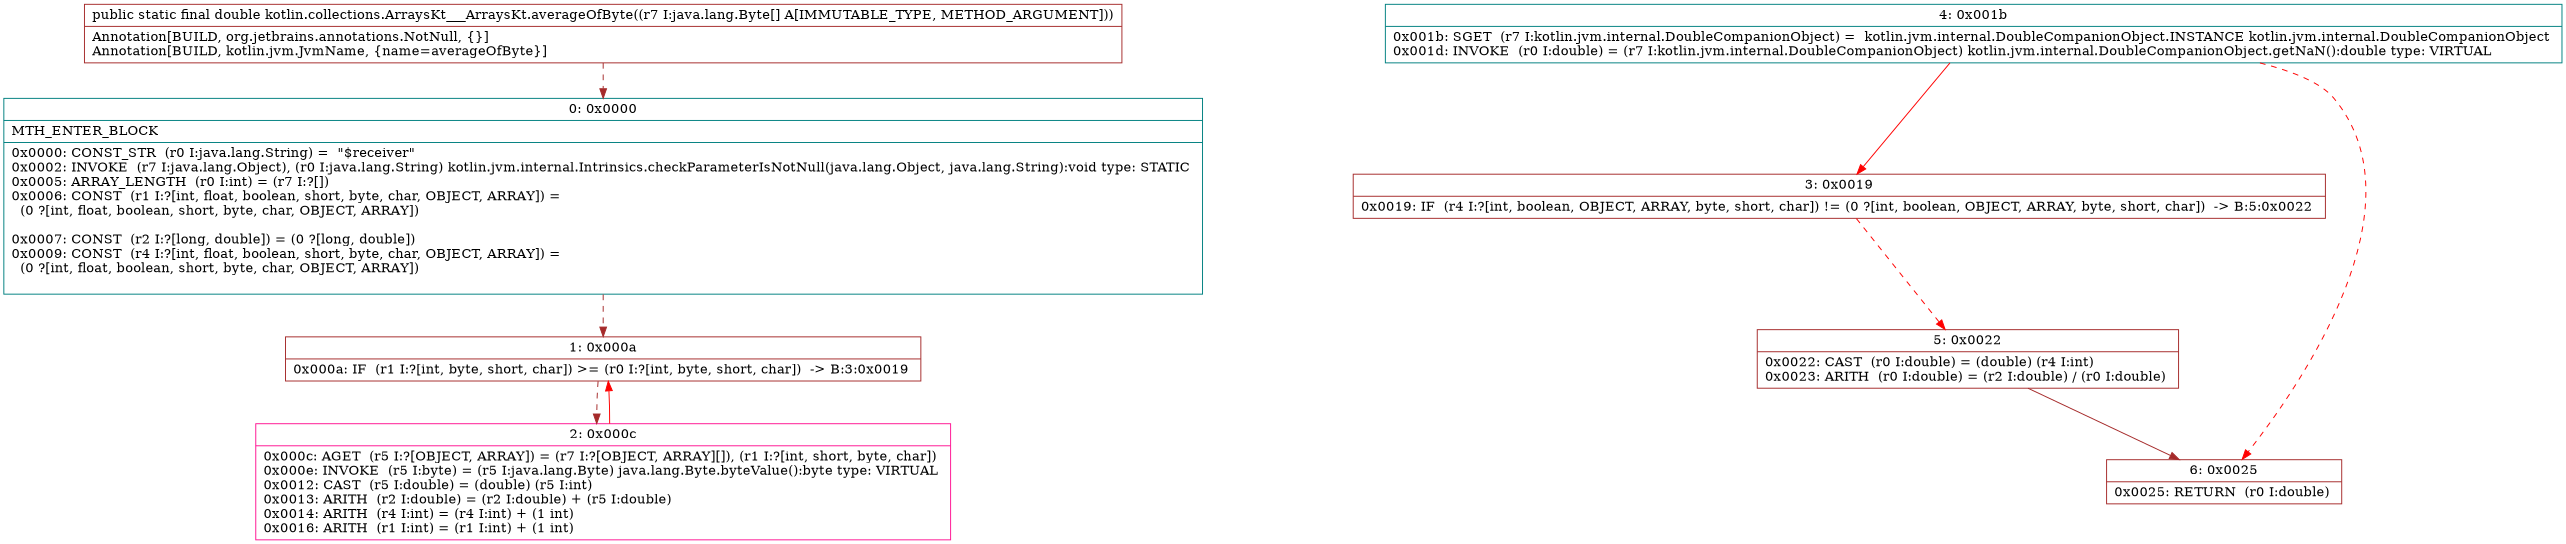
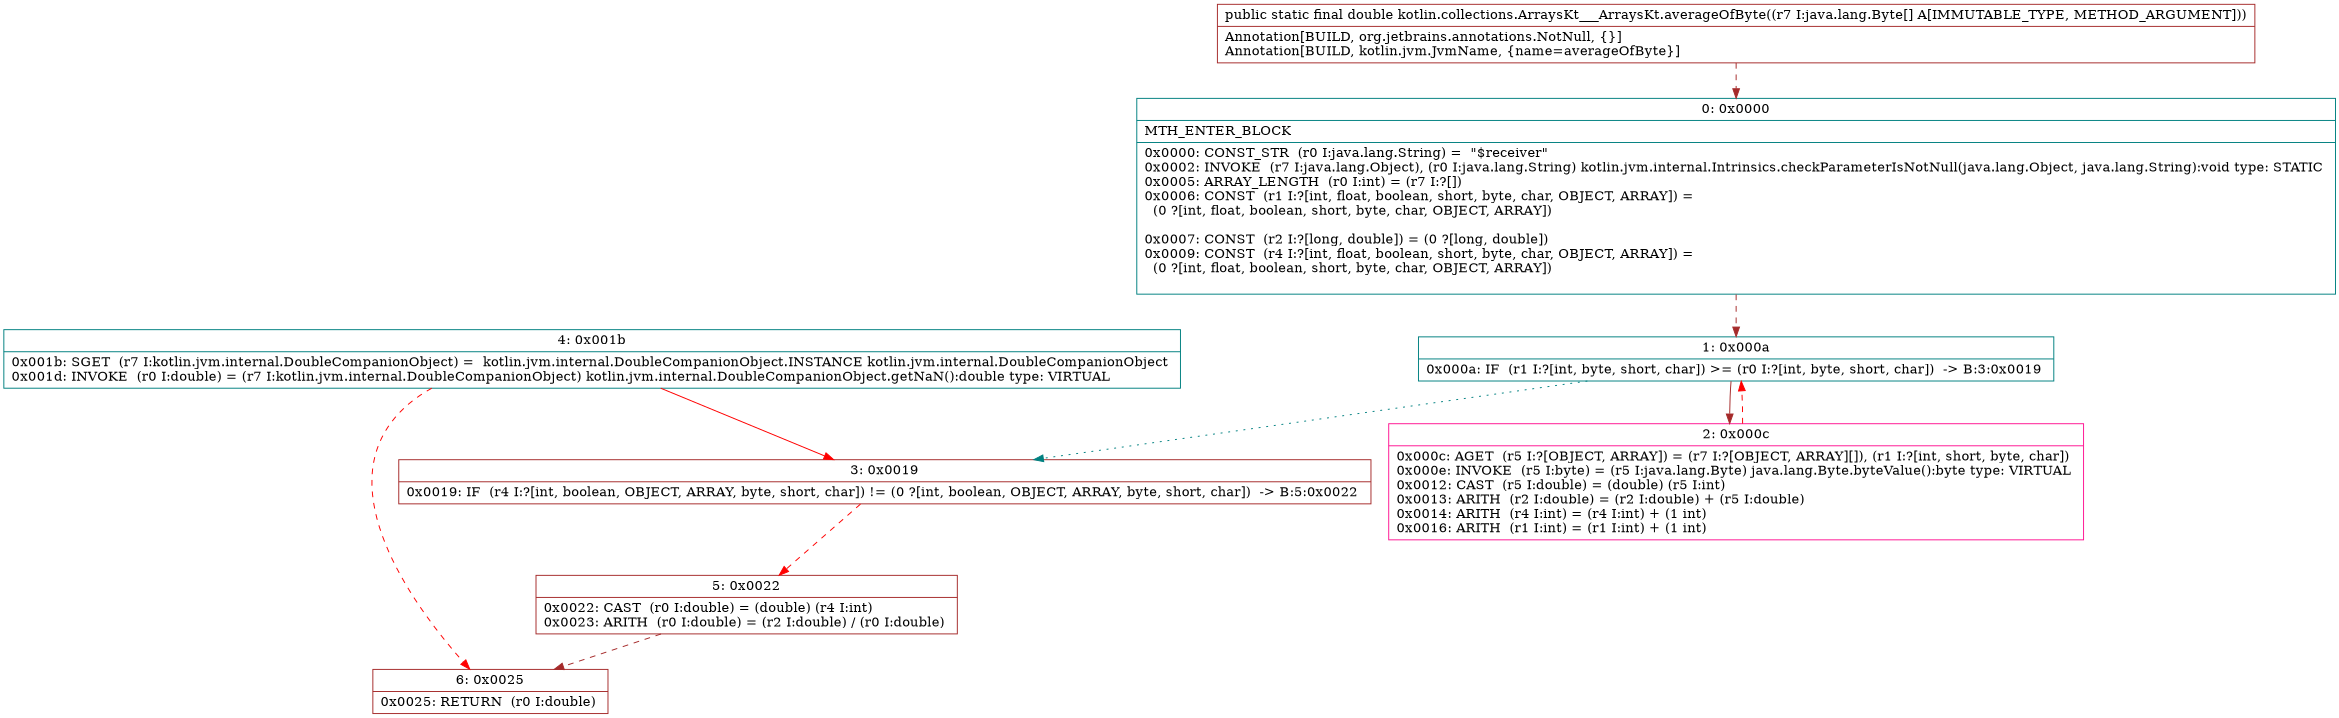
node "1: 0x000a": color brown -> teal
edge "1: 0x000a" -> "2: 0x000c": style dashed -> solid
edge "2: 0x000c" -> "1: 0x000a": style solid -> dashed
edge "1: 0x000a" -> "3: 0x0019": added
edge "5: 0x0022" -> "6: 0x0025": style solid -> dashed
